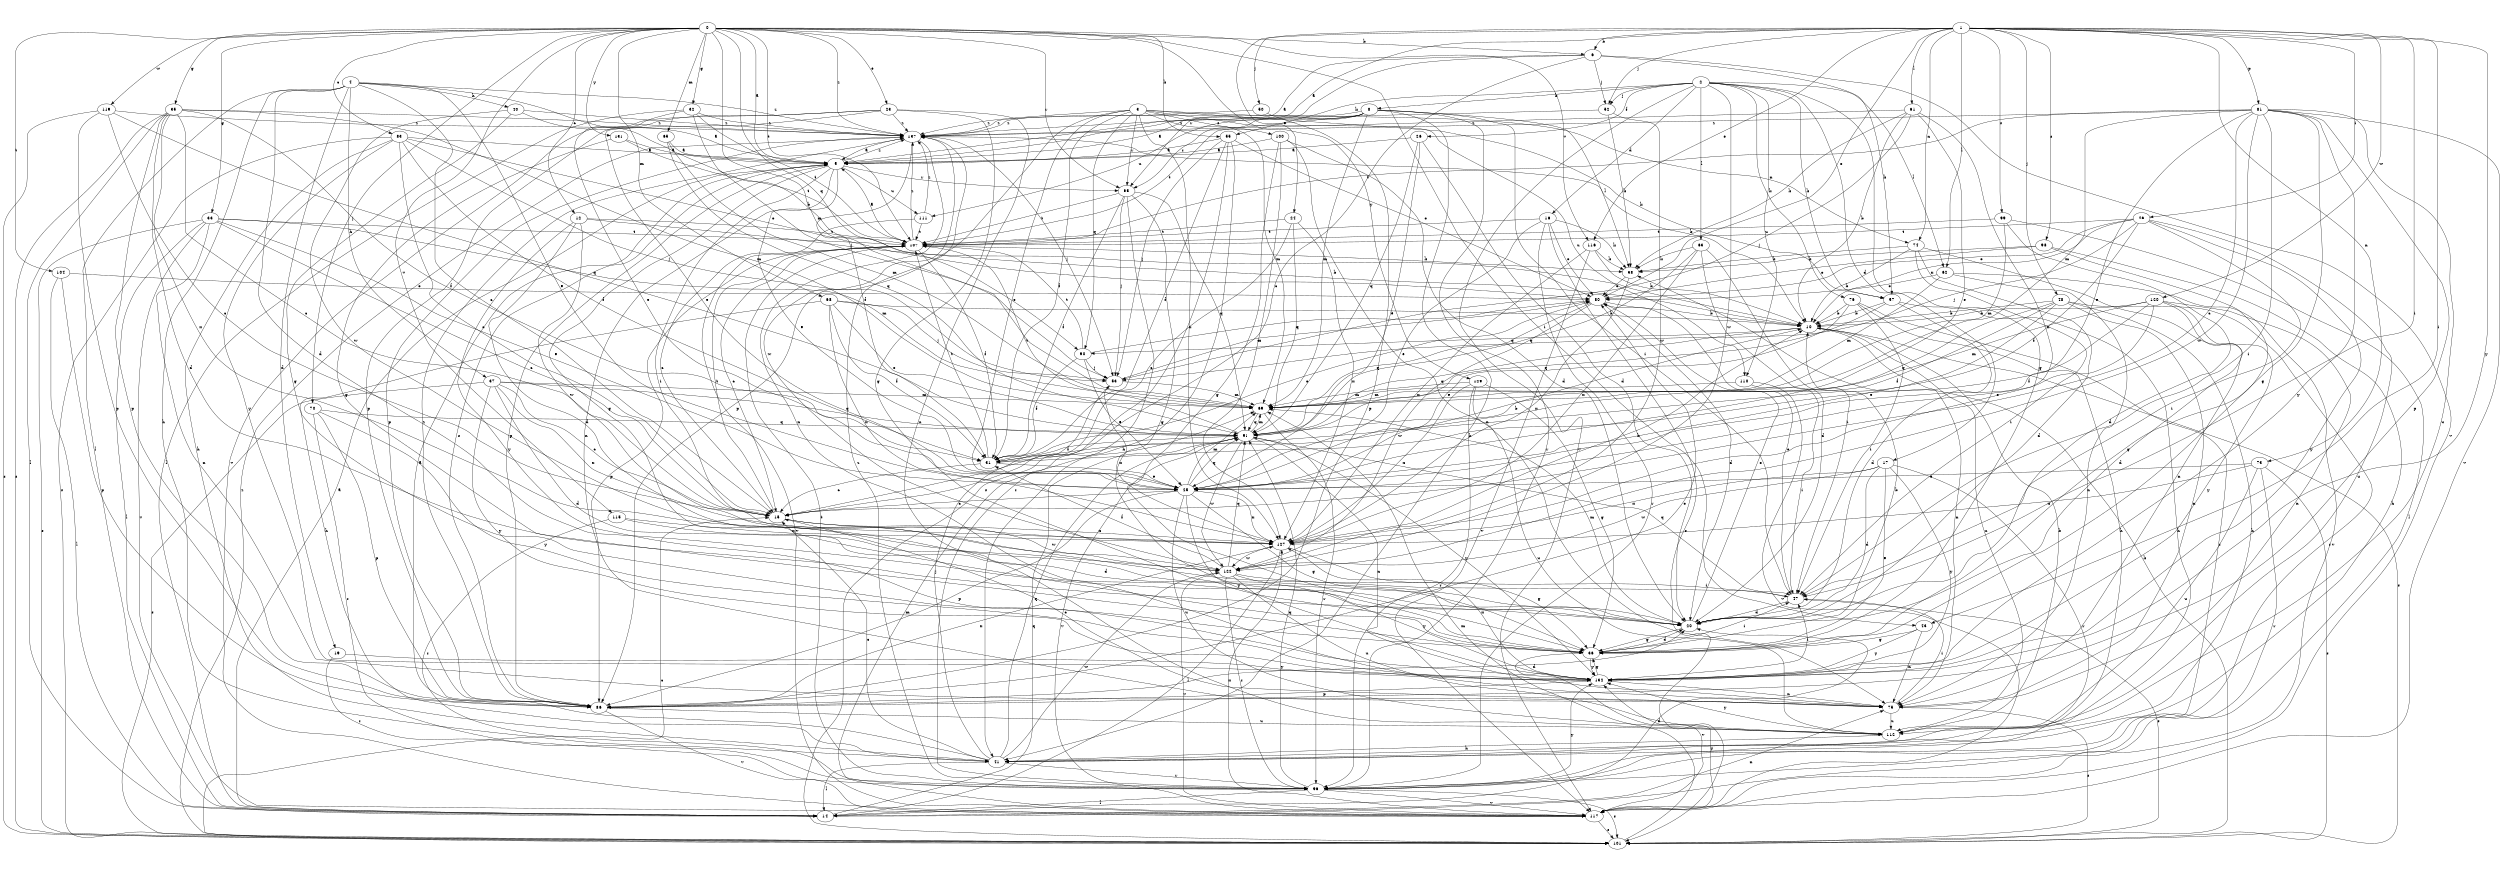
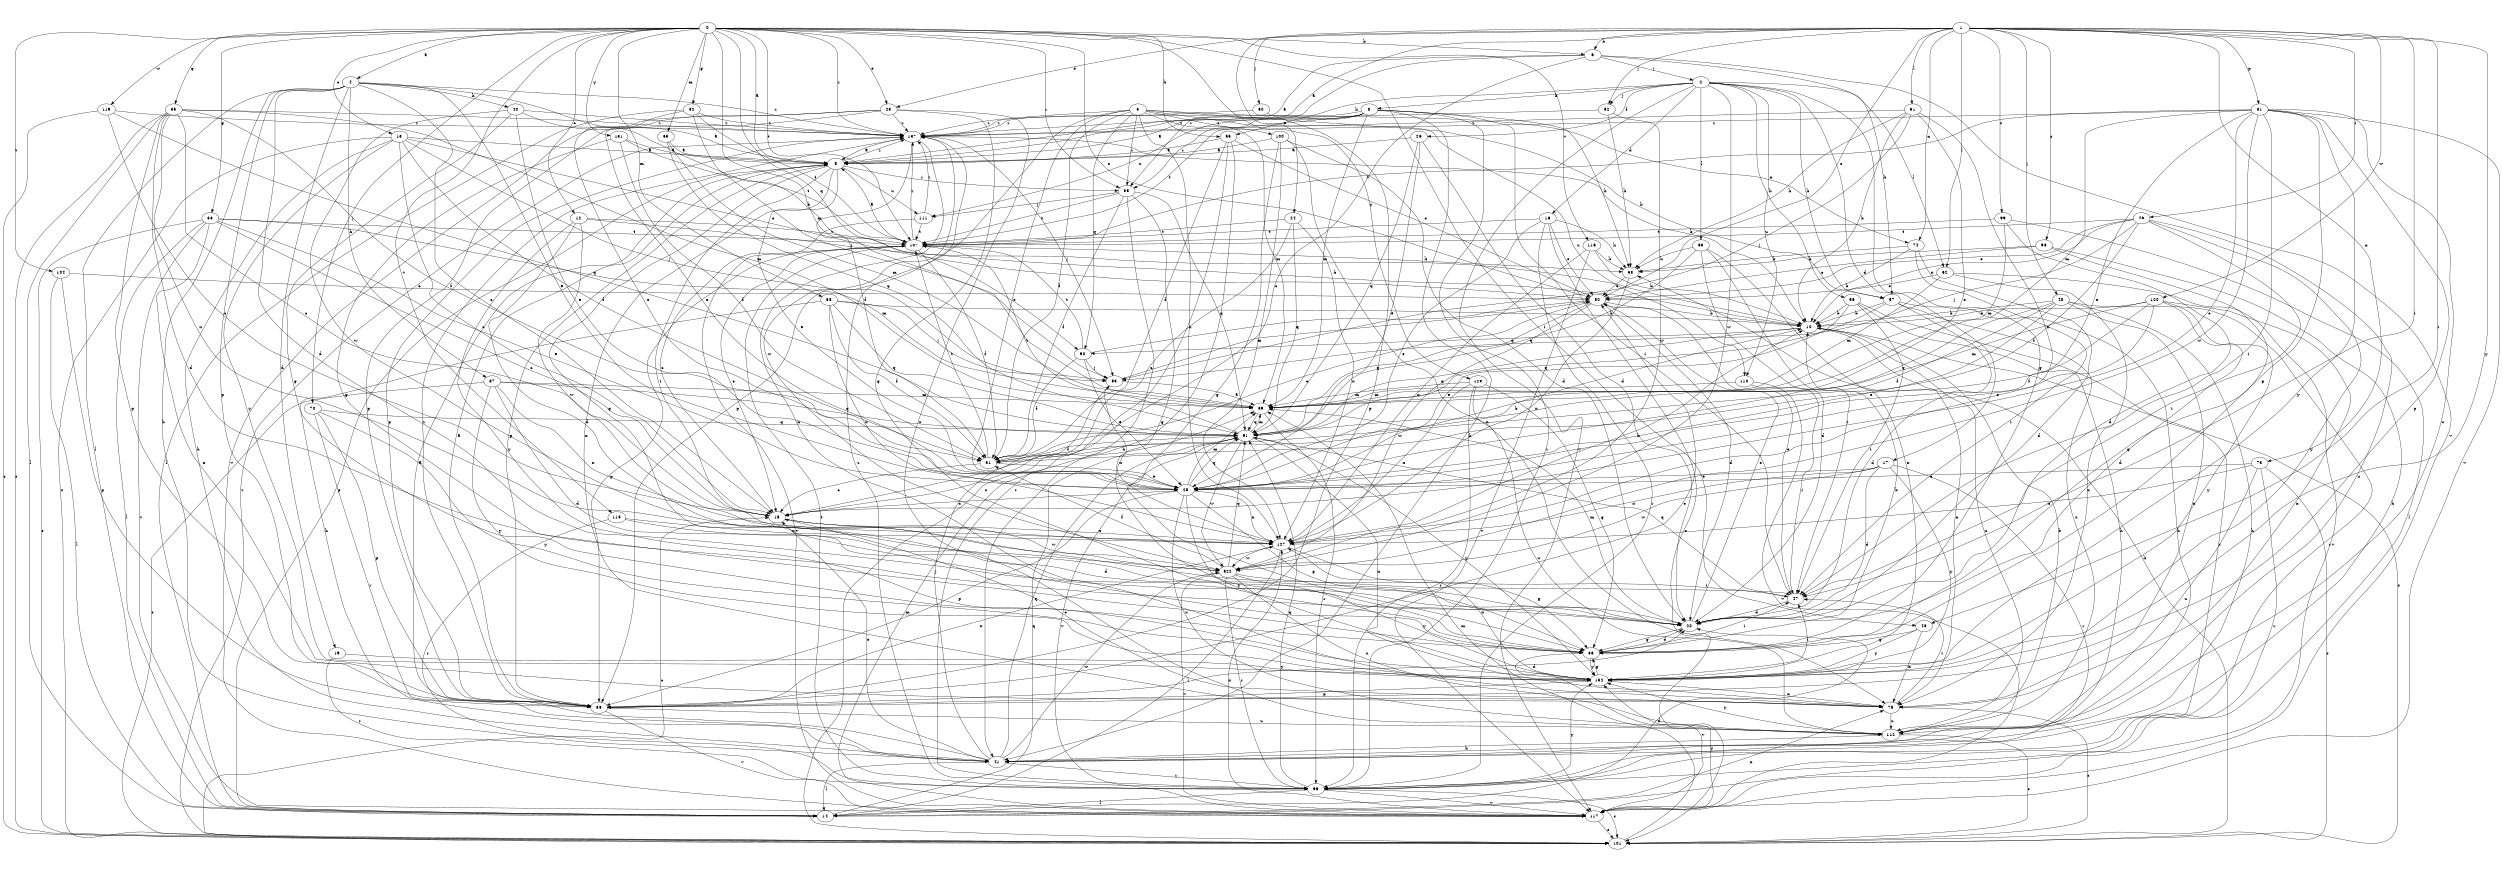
edge "0" -> "4": added, label "a"
edge "6" -> "52": now "6" -> "2"
edge "1" -> "116": now "1" -> "23"
node "83": label "83" -> "13"
edge "0" -> "80": added, label "o"
edge "8" -> "58": label "l" -> "k"
edge "55" -> "53": removed, label "j"
edge "95" -> "53": now "95" -> "111"
node "76": label "76" -> "56"
edge "15" -> "107": removed, label "t"
edge "131" -> "31": added, label "f"
edge "68" -> "91": label "o" -> "q"
edge "53" -> "69": label "m" -> "a"
edge "74" -> "75": removed, label "n"
edge "40" -> "25": added, label "e"
edge "86" -> "5": label "s" -> "a"
edge "63" -> "127": now "63" -> "132"
edge "37" -> "15": removed, label "c"
edge "14" -> "5": label "a" -> "p"
edge "57" -> "112": added, label "u"
edge "119" -> "86": now "4" -> "86"
node "122": label "122" -> "522"
edge "17" -> "36": now "17" -> "25"
edge "70" -> "96": now "70" -> "41"
edge "47" -> "101": now "112" -> "101"
